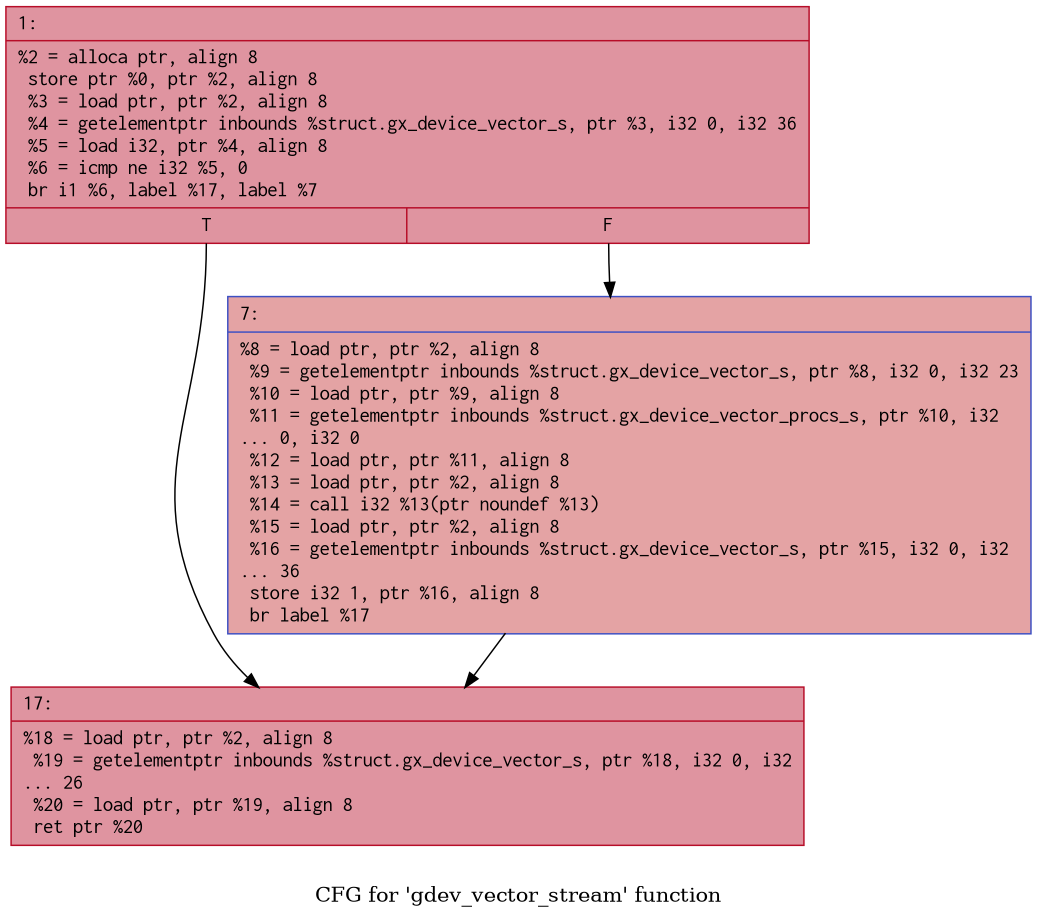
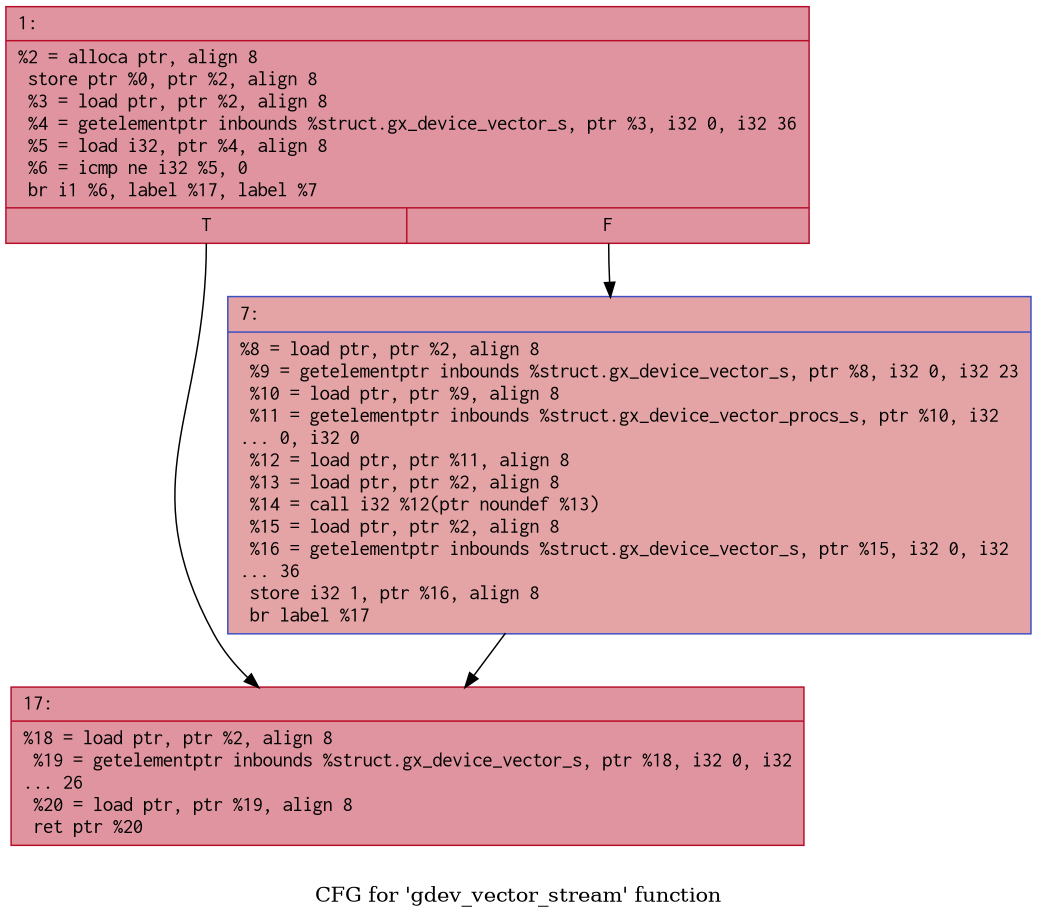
node "7:": text "%14 = call i32 %13(ptr noundef %13)" -> "%14 = call i32 %12(ptr noundef %13)"
